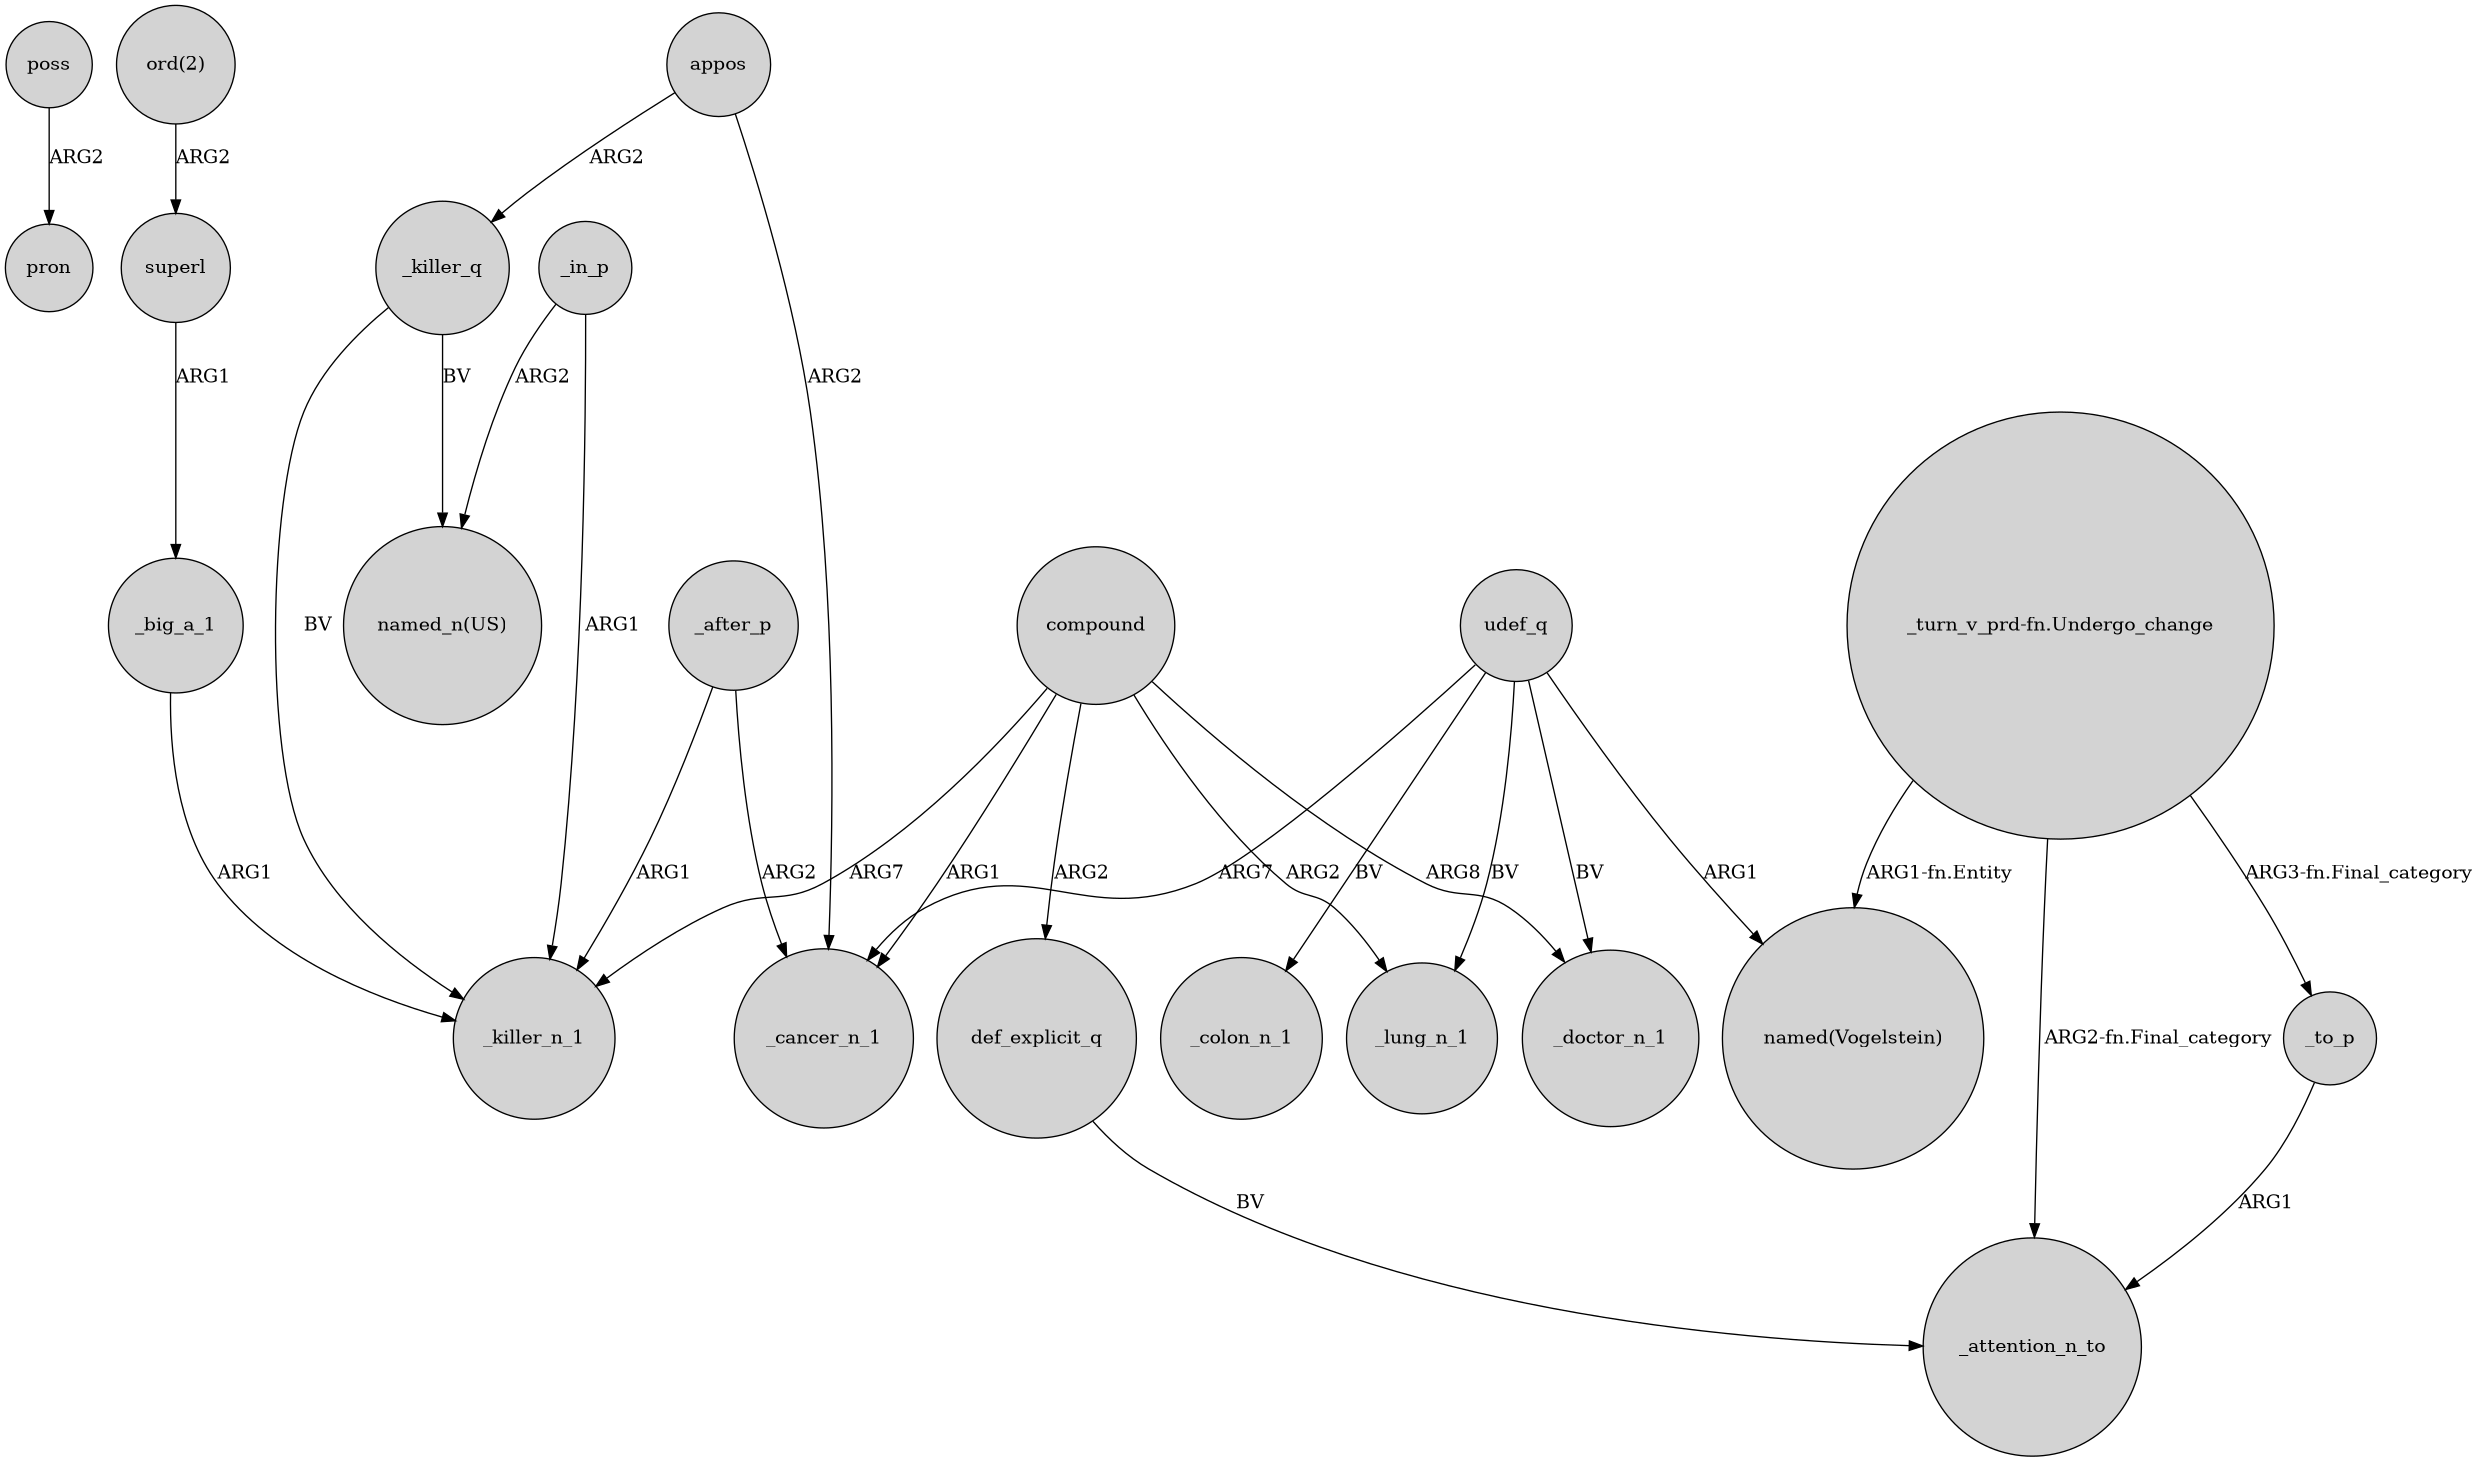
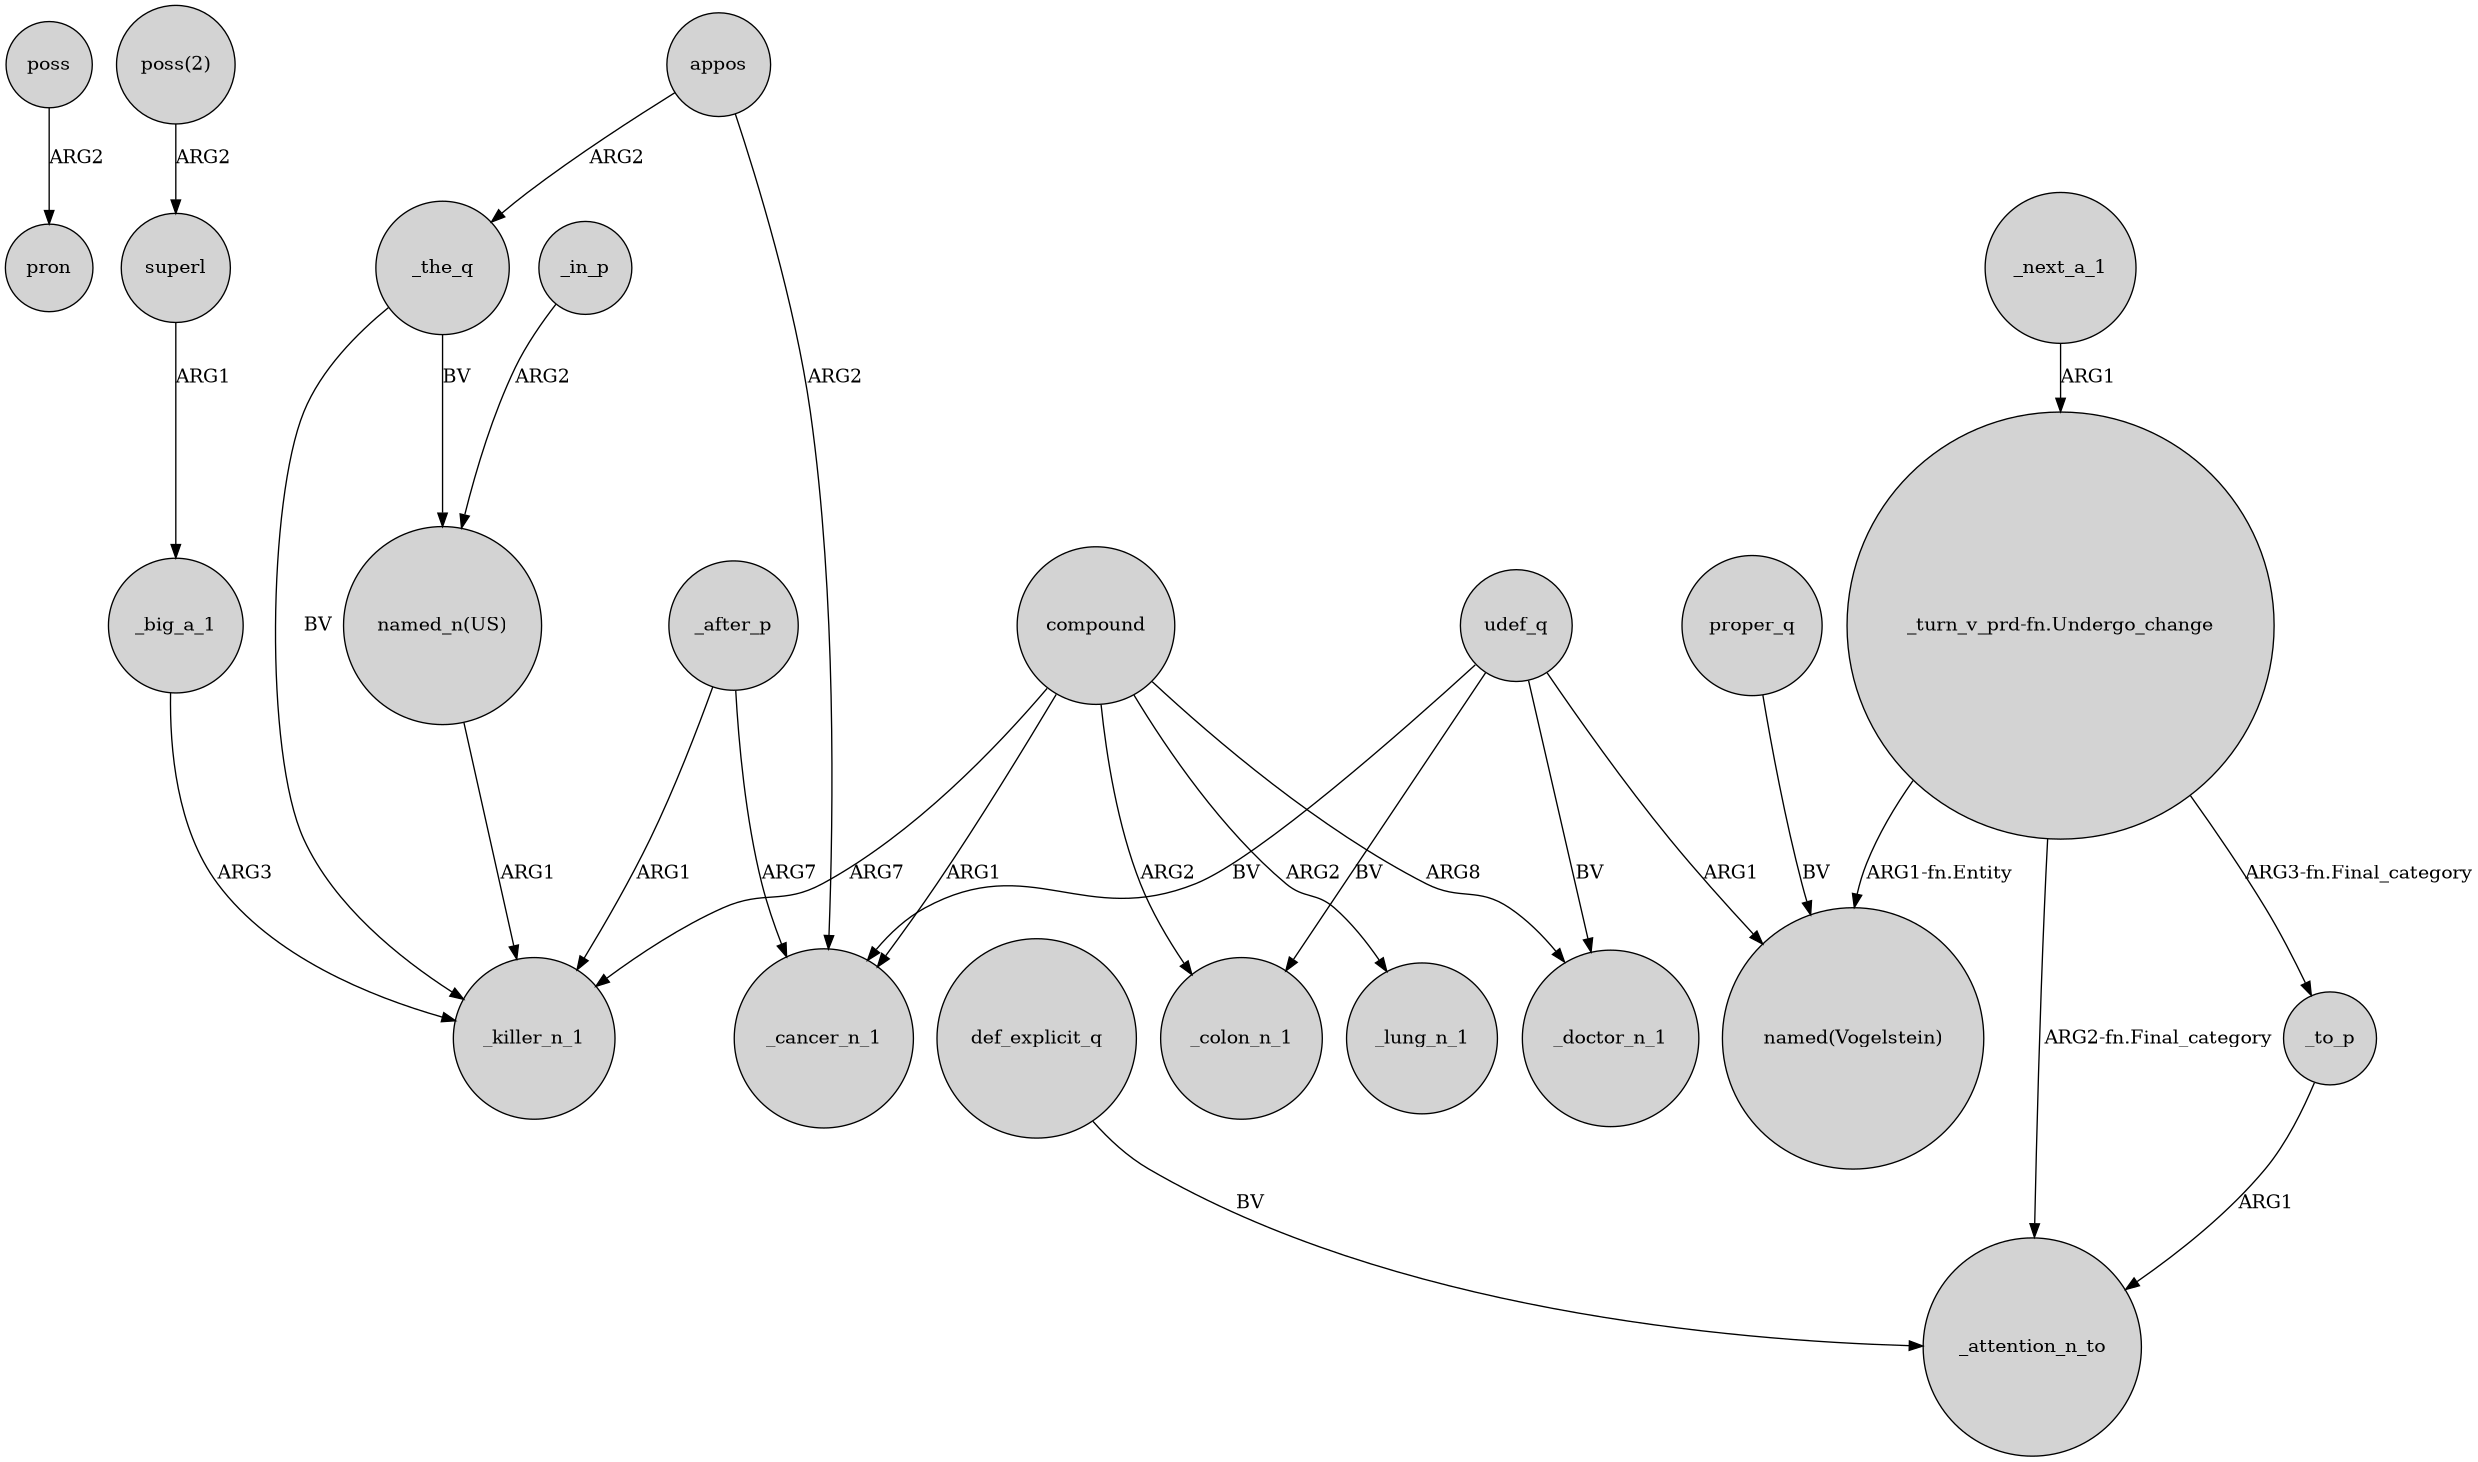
node "ord(2)": label "ord(2)" -> "poss(2)"
node "_killer_q": label "_killer_q" -> "_the_q"
node "_next_a_1": added
node "proper_q": added
edge "_in_p" -> "_killer_n_1": now "named_n(US)" -> "_killer_n_1"
edge "compound" -> "def_explicit_q": now "compound" -> "_colon_n_1"
edge "udef_q" -> "_lung_n_1": removed, label "BV"
edge "_big_a_1" -> "_killer_n_1": label "ARG1" -> "ARG3"
edge "_after_p" -> "_cancer_n_1": label "ARG2" -> "ARG7"
edge "udef_q" -> "_cancer_n_1": label "ARG7" -> "BV"
